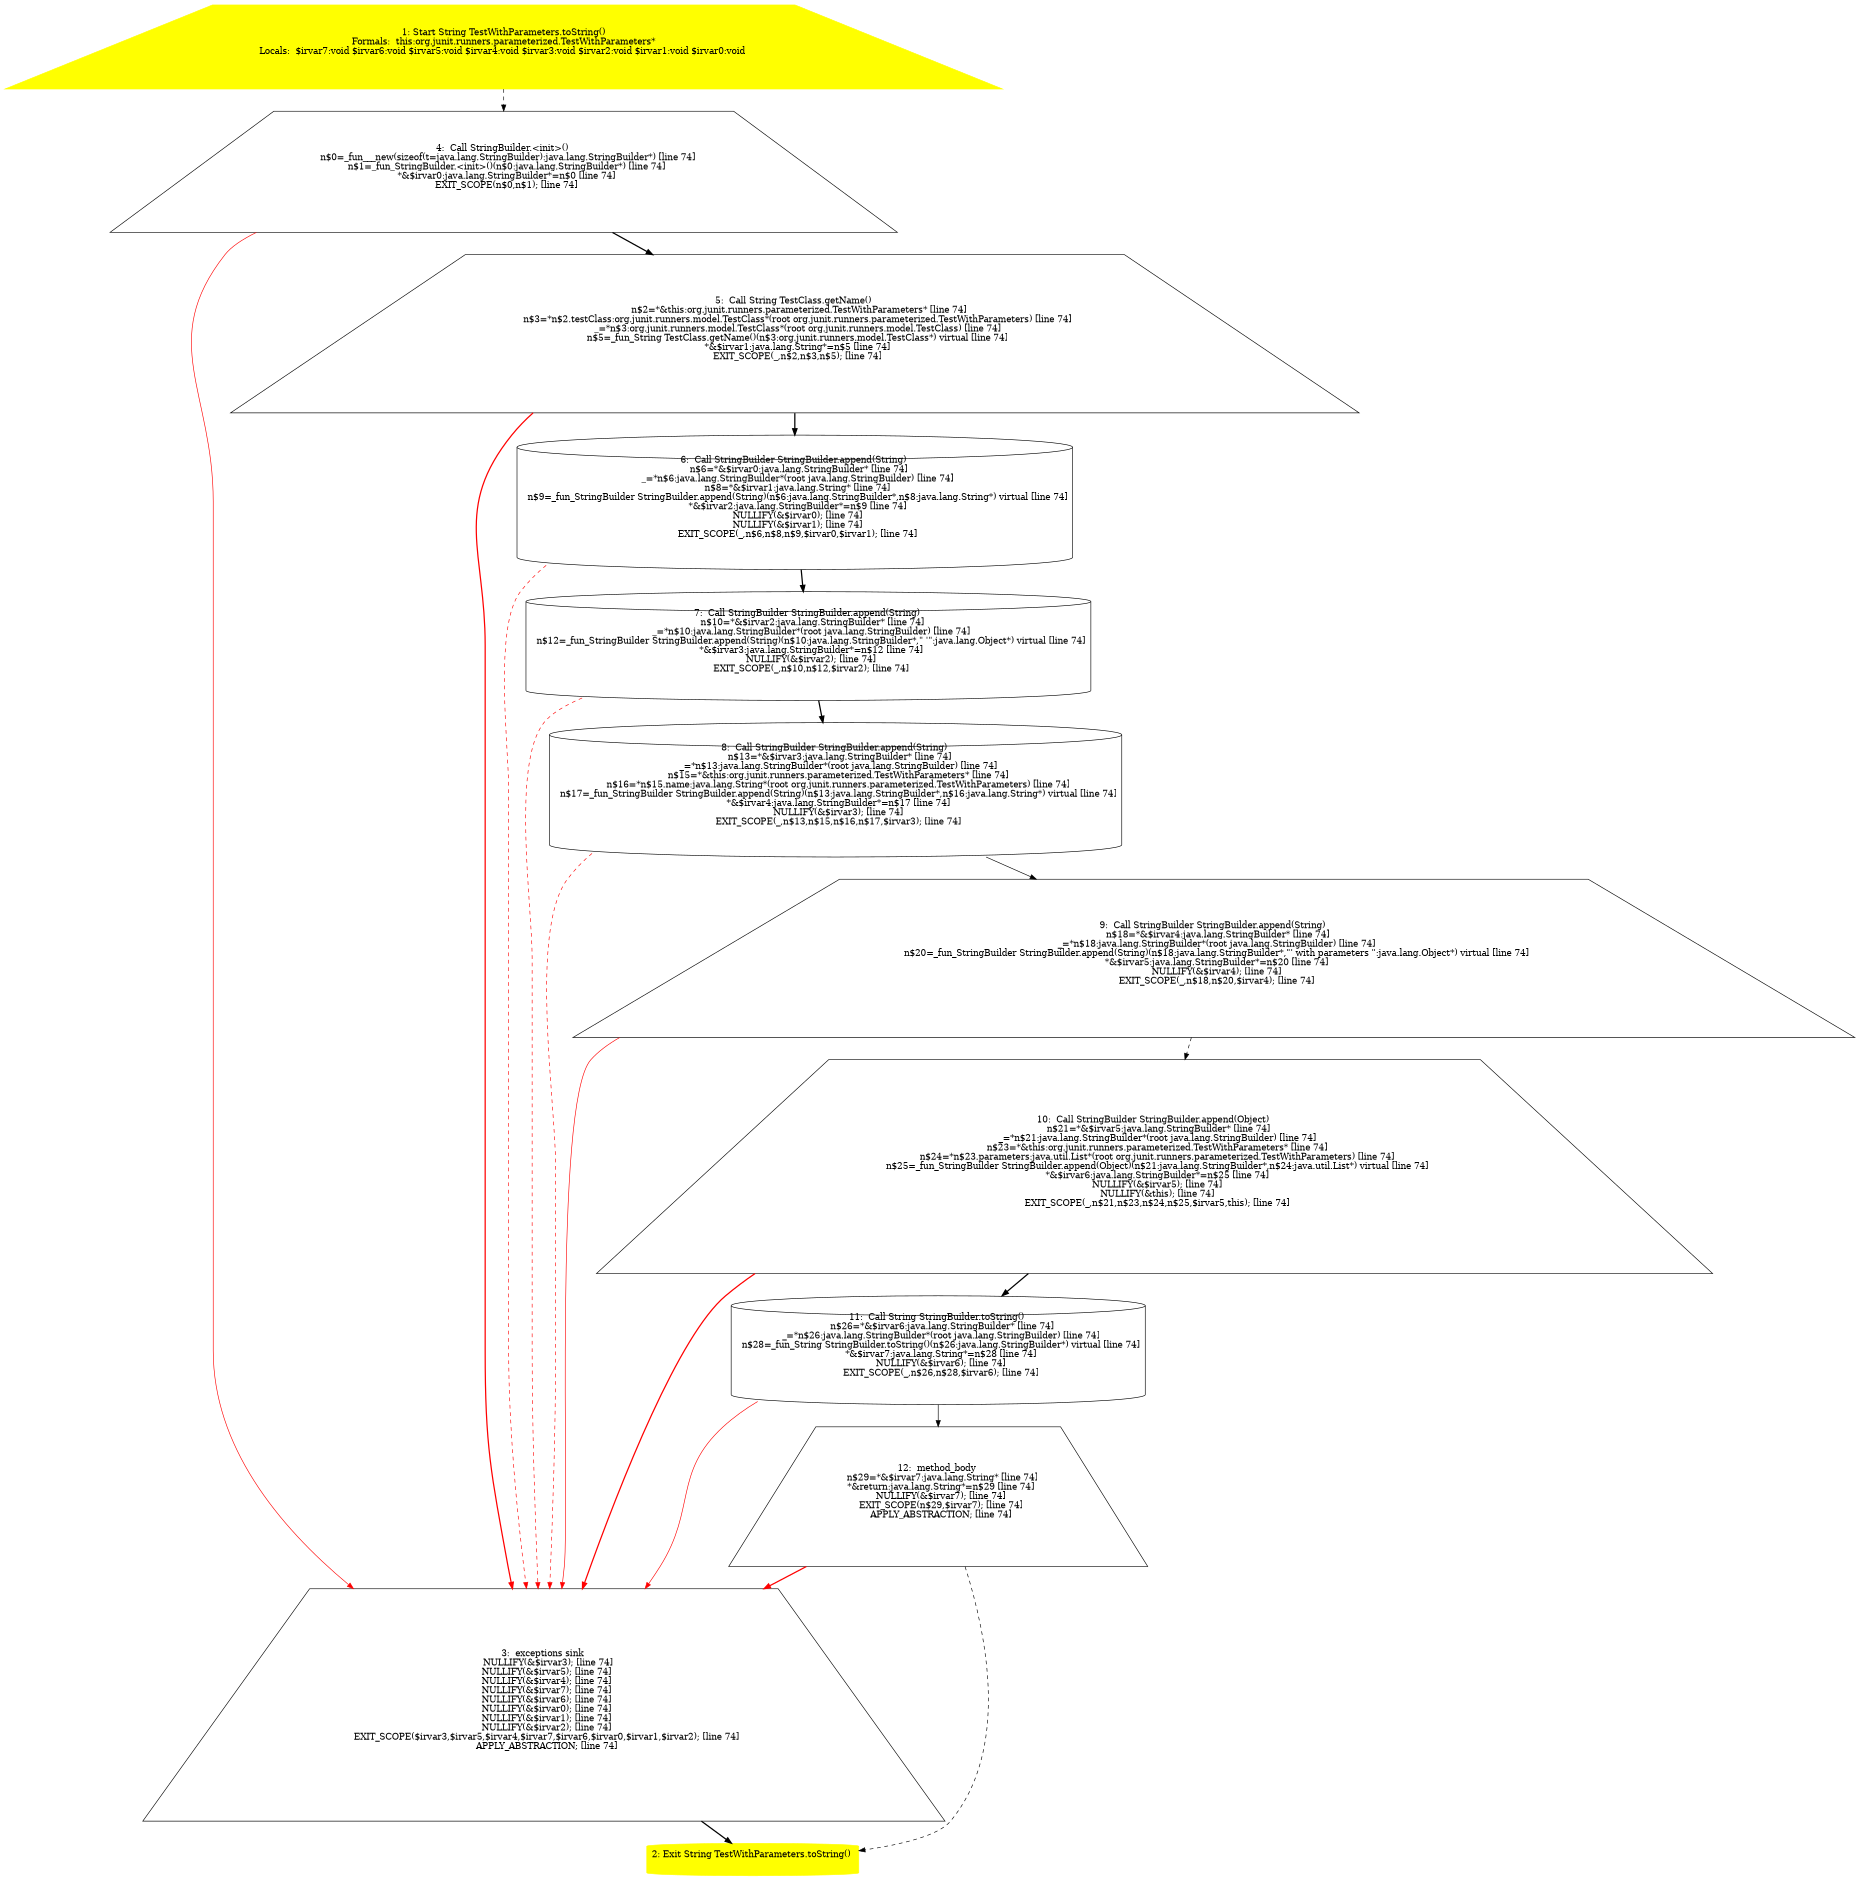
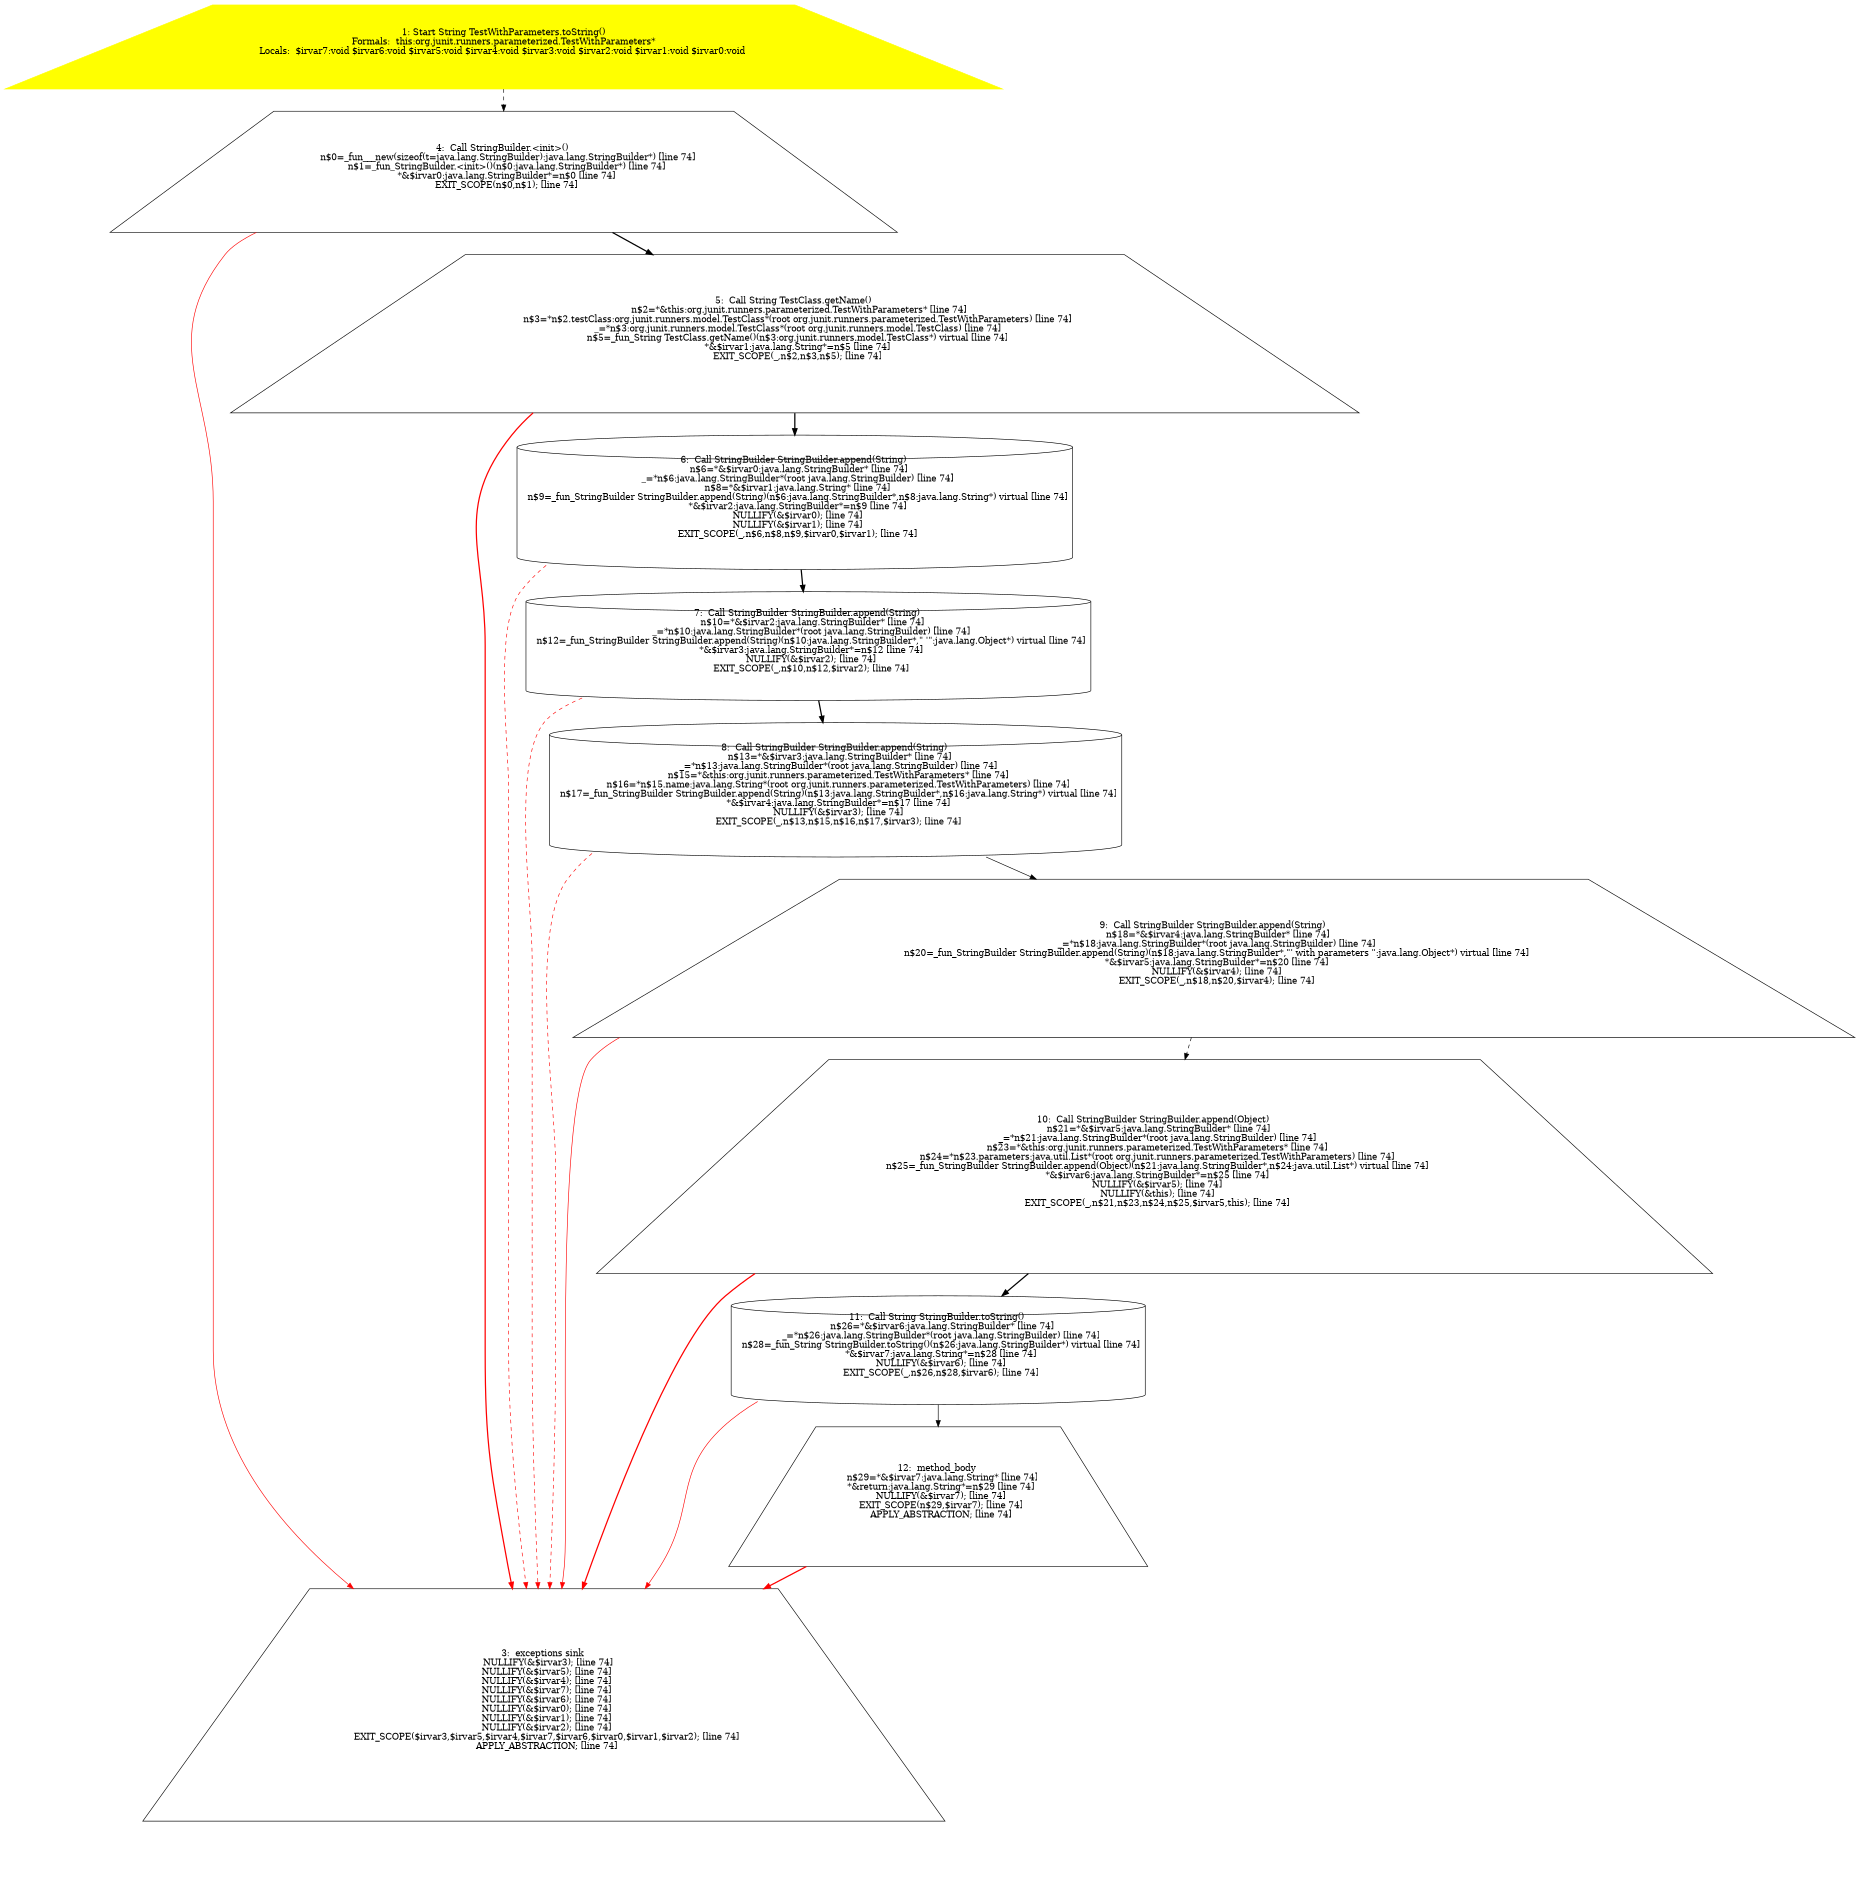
node "2: Exit String TestWithParameters.toString()": removed
